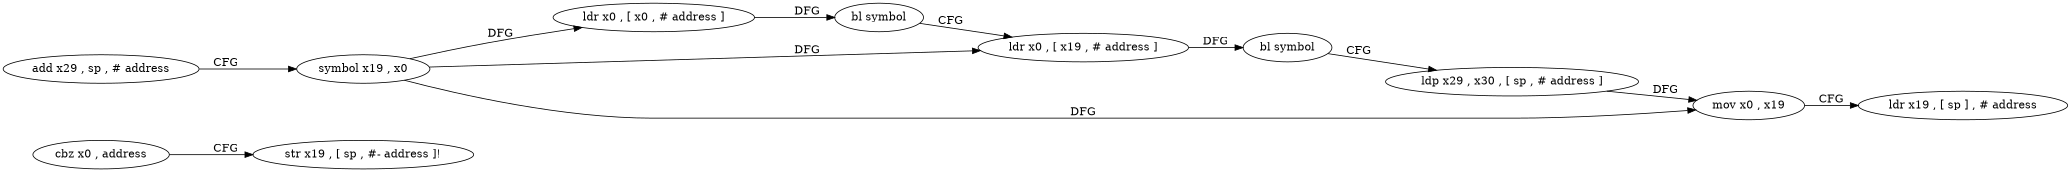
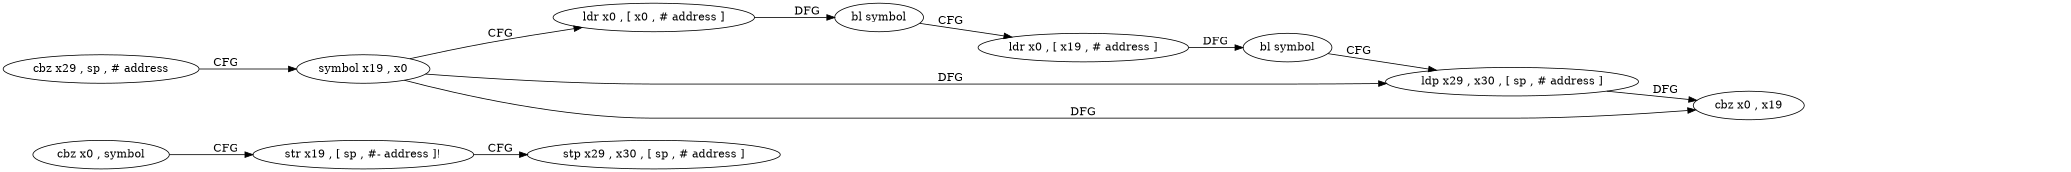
edge "symbol x19 , x0" -> "ldr x0 , [ x0 , # address ]": label "DFG" -> "CFG"
edge "symbol x19 , x0" -> "ldr x0 , [ x19 , # address ]": now "symbol x19 , x0" -> "ldp x29 , x30 , [ sp , # address ]"
node "add x29 , sp , # address": label "add x29 , sp , # address" -> "cbz x29 , sp , # address"
node "mov x0 , x19": label "mov x0 , x19" -> "cbz x0 , x19"
node "ldr x19 , [ sp ] , # address": removed
node "cbz x0 , address": label "cbz x0 , address" -> "cbz x0 , symbol"
node "stp x29 , x30 , [ sp , # address ]": added
